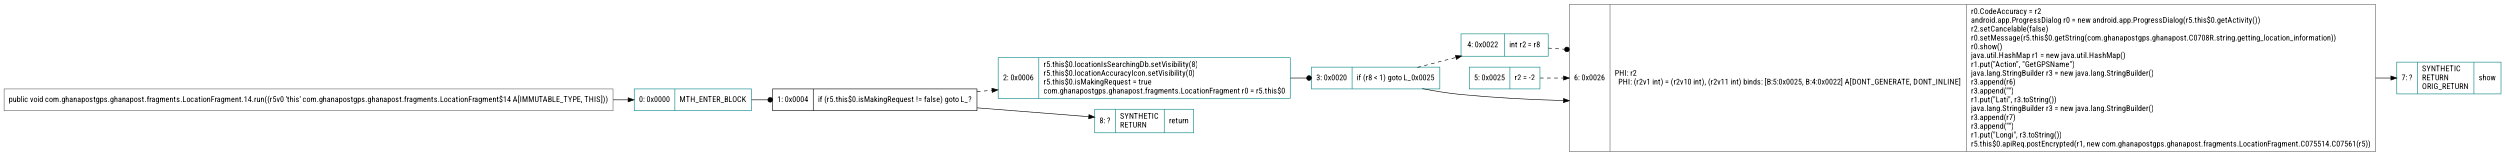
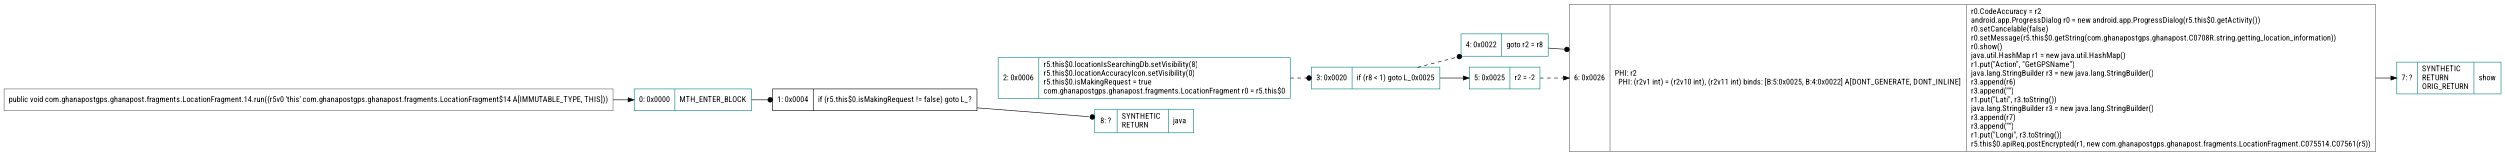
node "6: 0x0026": text "r2.setCancelable(false)" -> "r0.setCancelable(false)"
node "4: 0x0022": text "int r2 = r8" -> "goto r2 = r8"
edge "4: 0x0022" -> "6: 0x0026": style dashed -> solid
edge "3: 0x0020" -> "4: 0x0022": arrowhead normal -> dot
edge "2: 0x0006" -> "3: 0x0020": style solid -> dashed
edge "1: 0x0004" -> "2: 0x0006": removed
edge "3: 0x0020" -> "6: 0x0026": now "3: 0x0020" -> "5: 0x0025"
edge "1: 0x0004" -> "8: ?": arrowhead normal -> dot
node "8: ?": text "return" -> "java"
